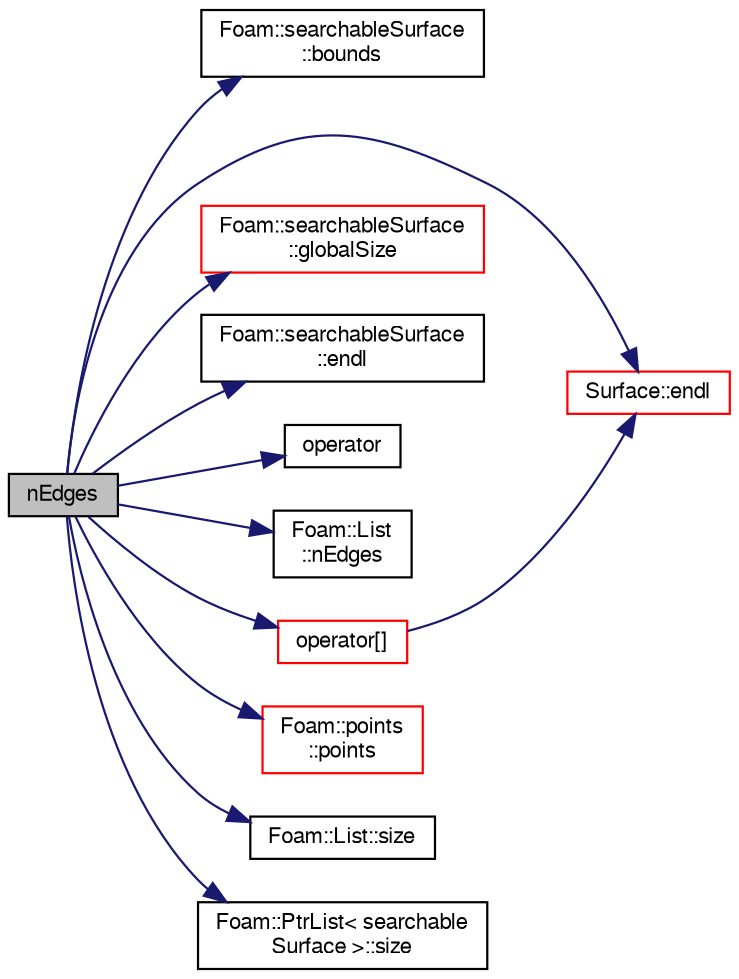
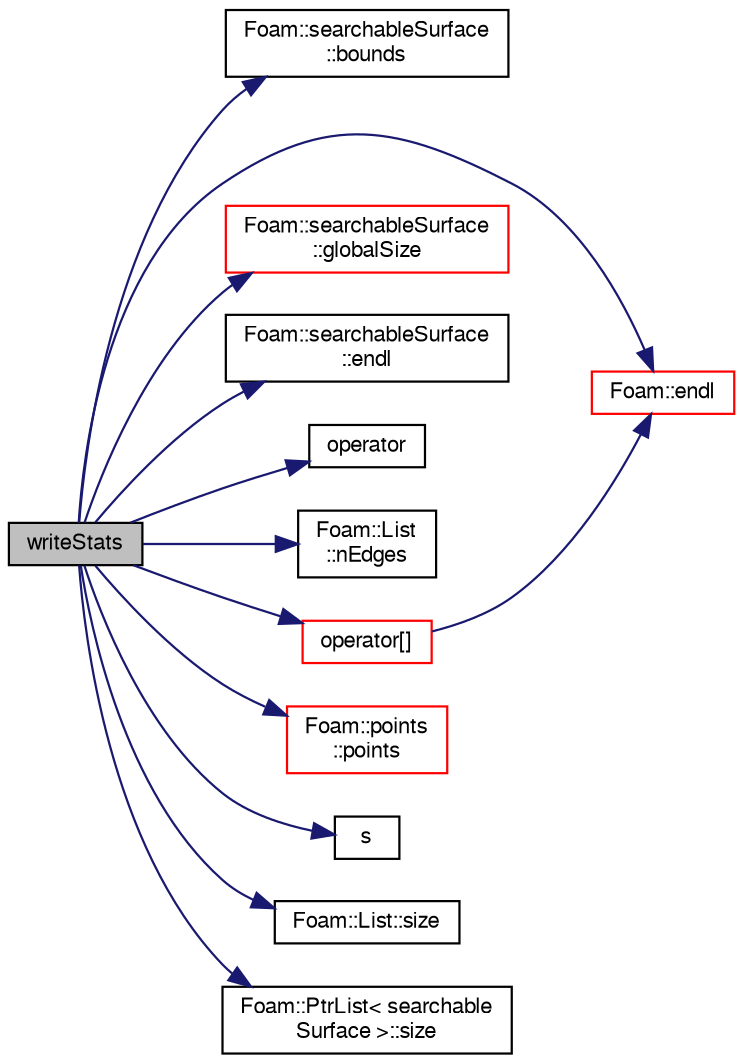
node "Surface::endl": label "Surface::endl" -> "Foam::endl"
node "nEdges": label "nEdges" -> "writeStats"
node "s": added
